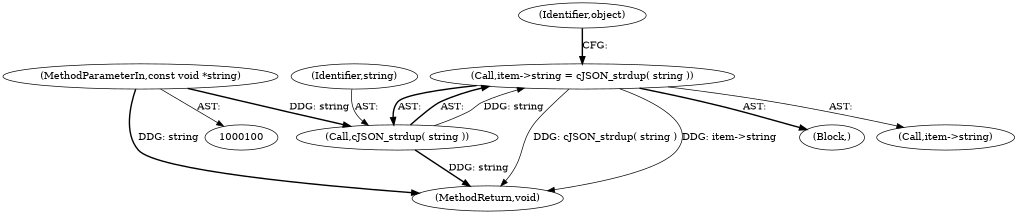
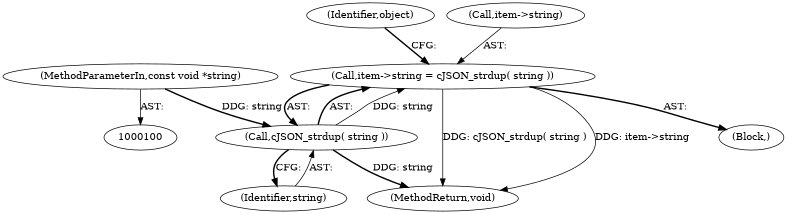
edge "(Call,item->string = cJSON_strdup( string ))" -> "(Call,item->string)": reversed
edge "(Call,cJSON_strdup( string ))" -> "(Identifier,string)": added, label "CFG:"
edge "(MethodParameterIn,const void *string)" -> "(MethodReturn,void)": removed, label "DDG: string"
